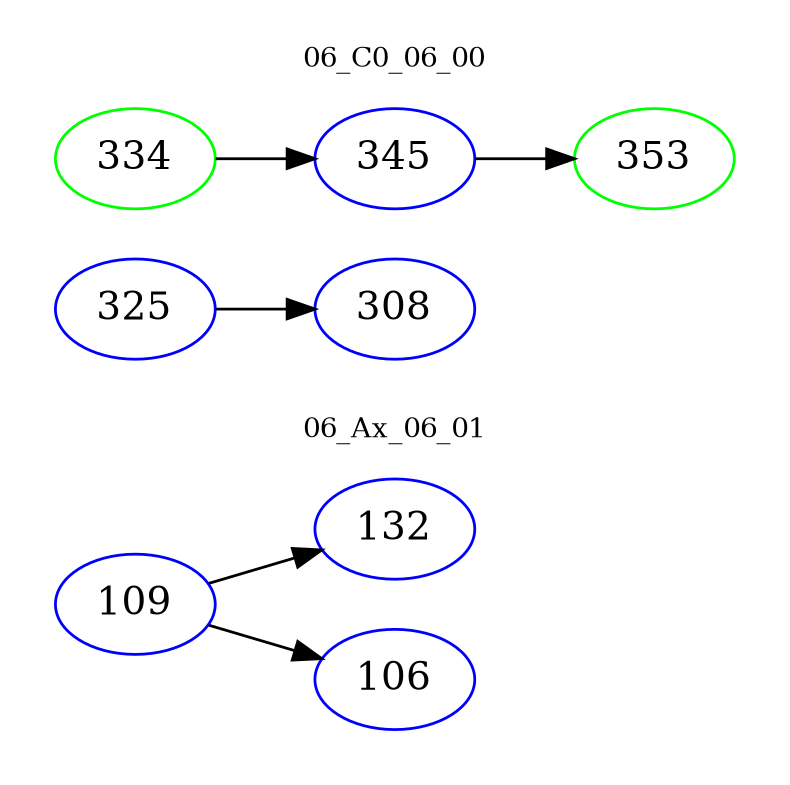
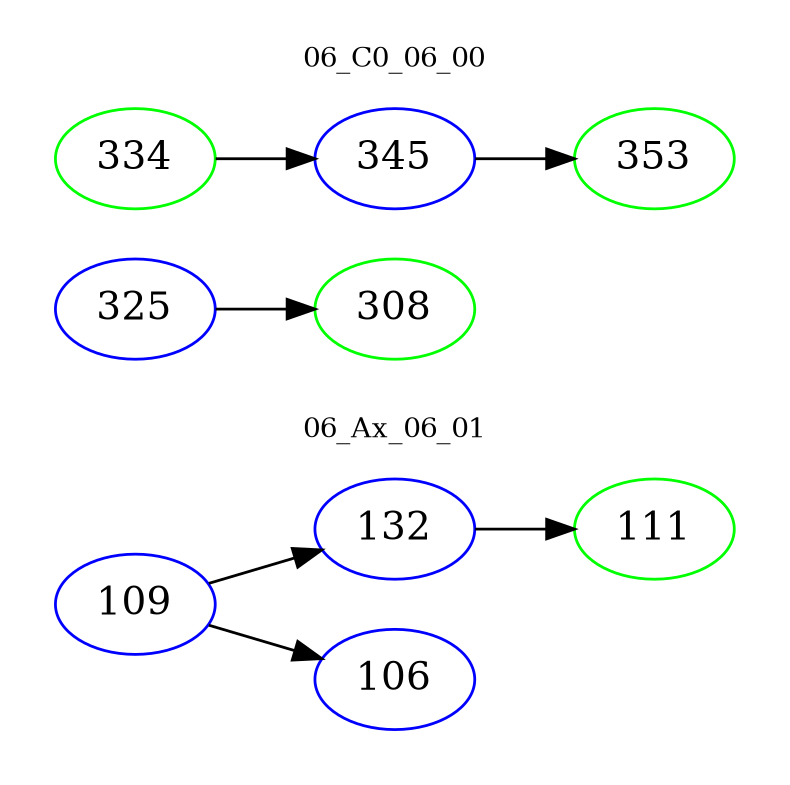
node "308": color blue -> green
node "111": added
